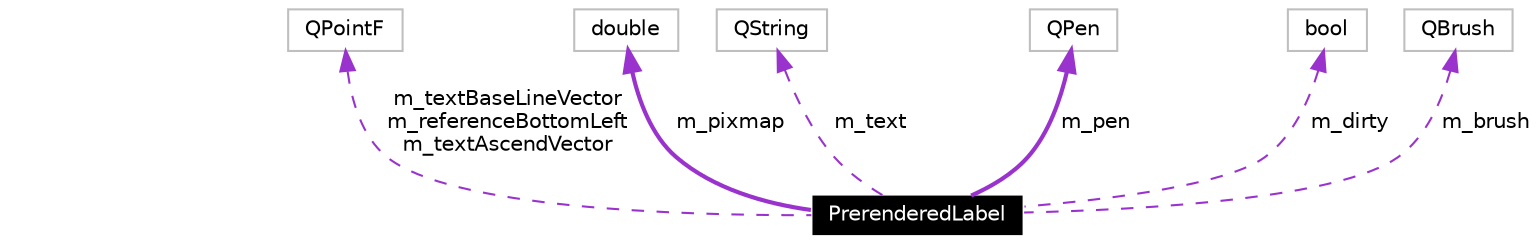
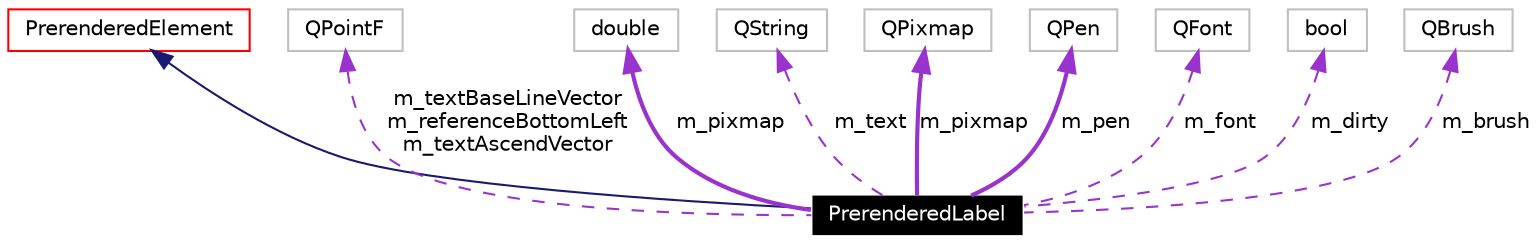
node "PrerenderedElement": added
node "QPixmap": added
node "QFont": added
